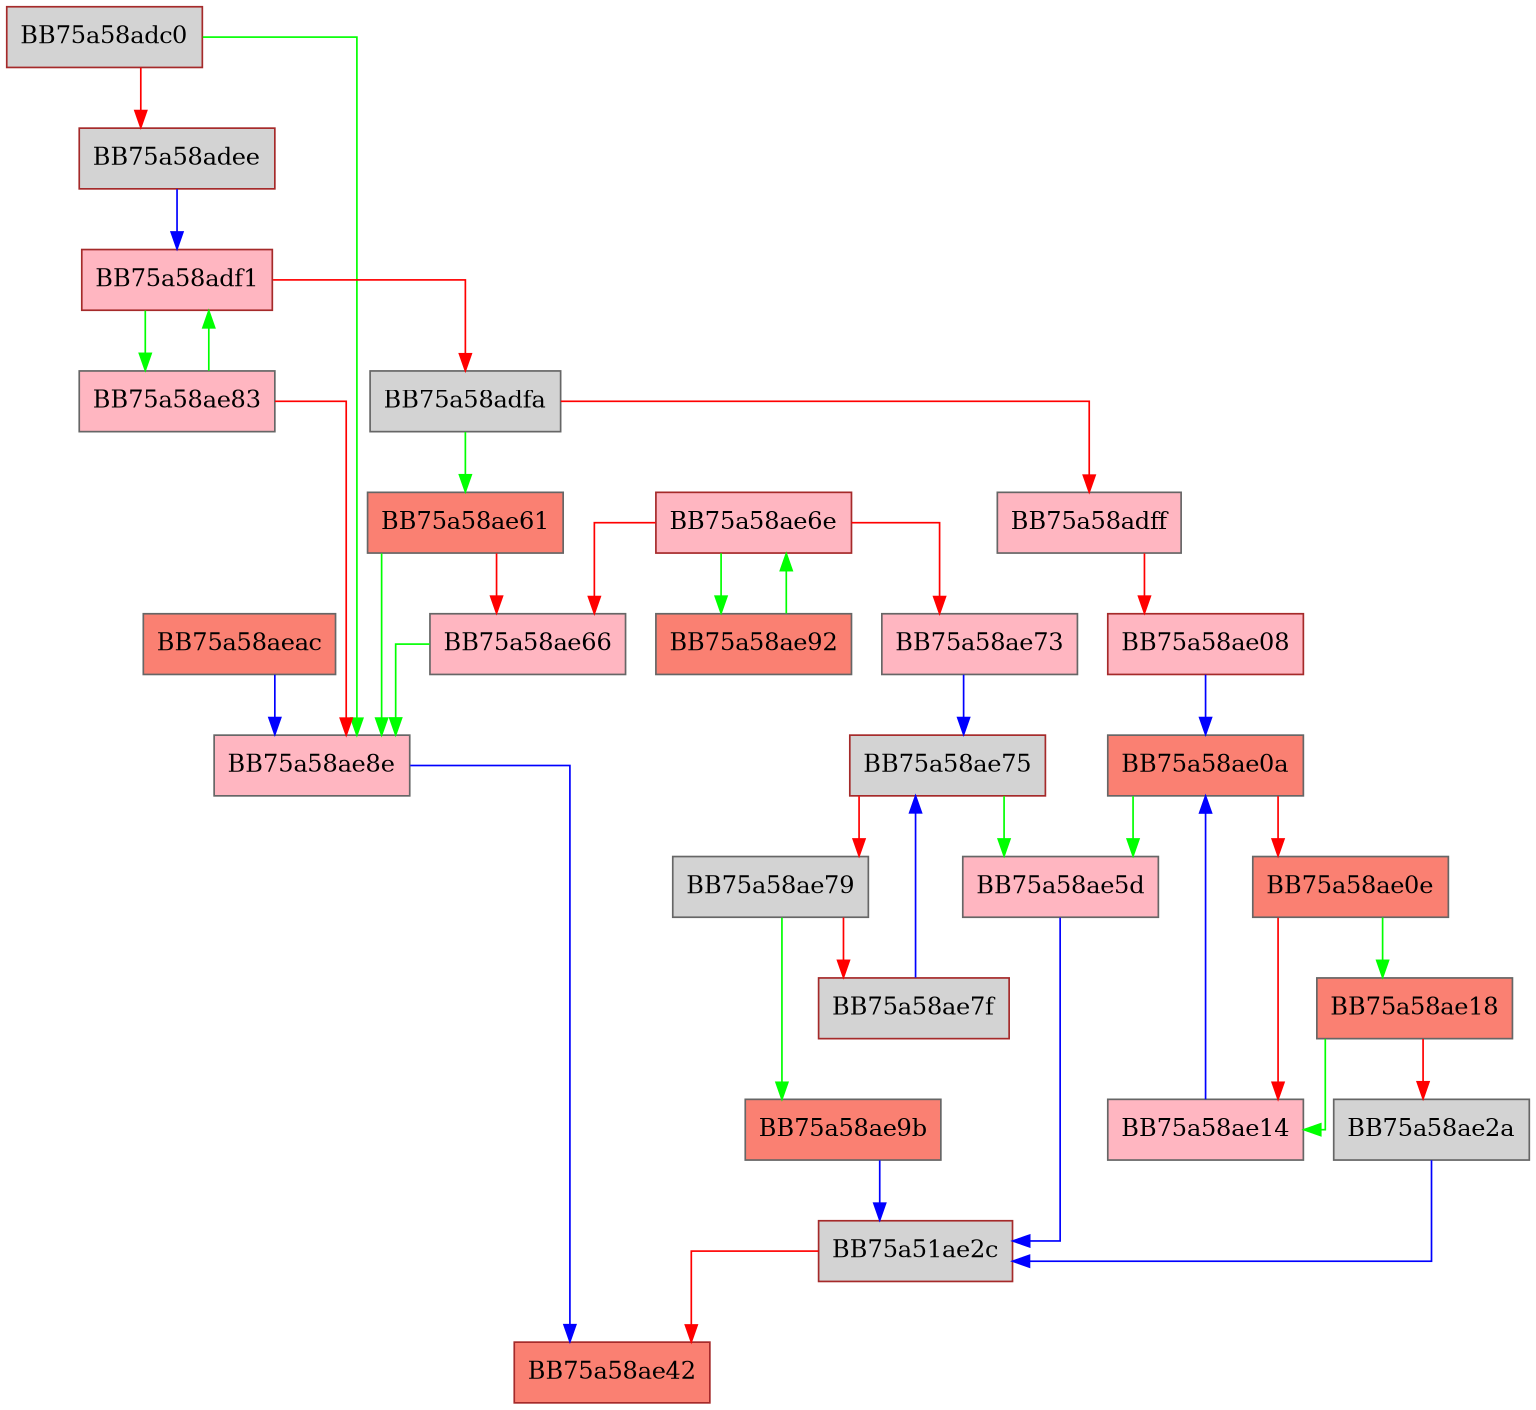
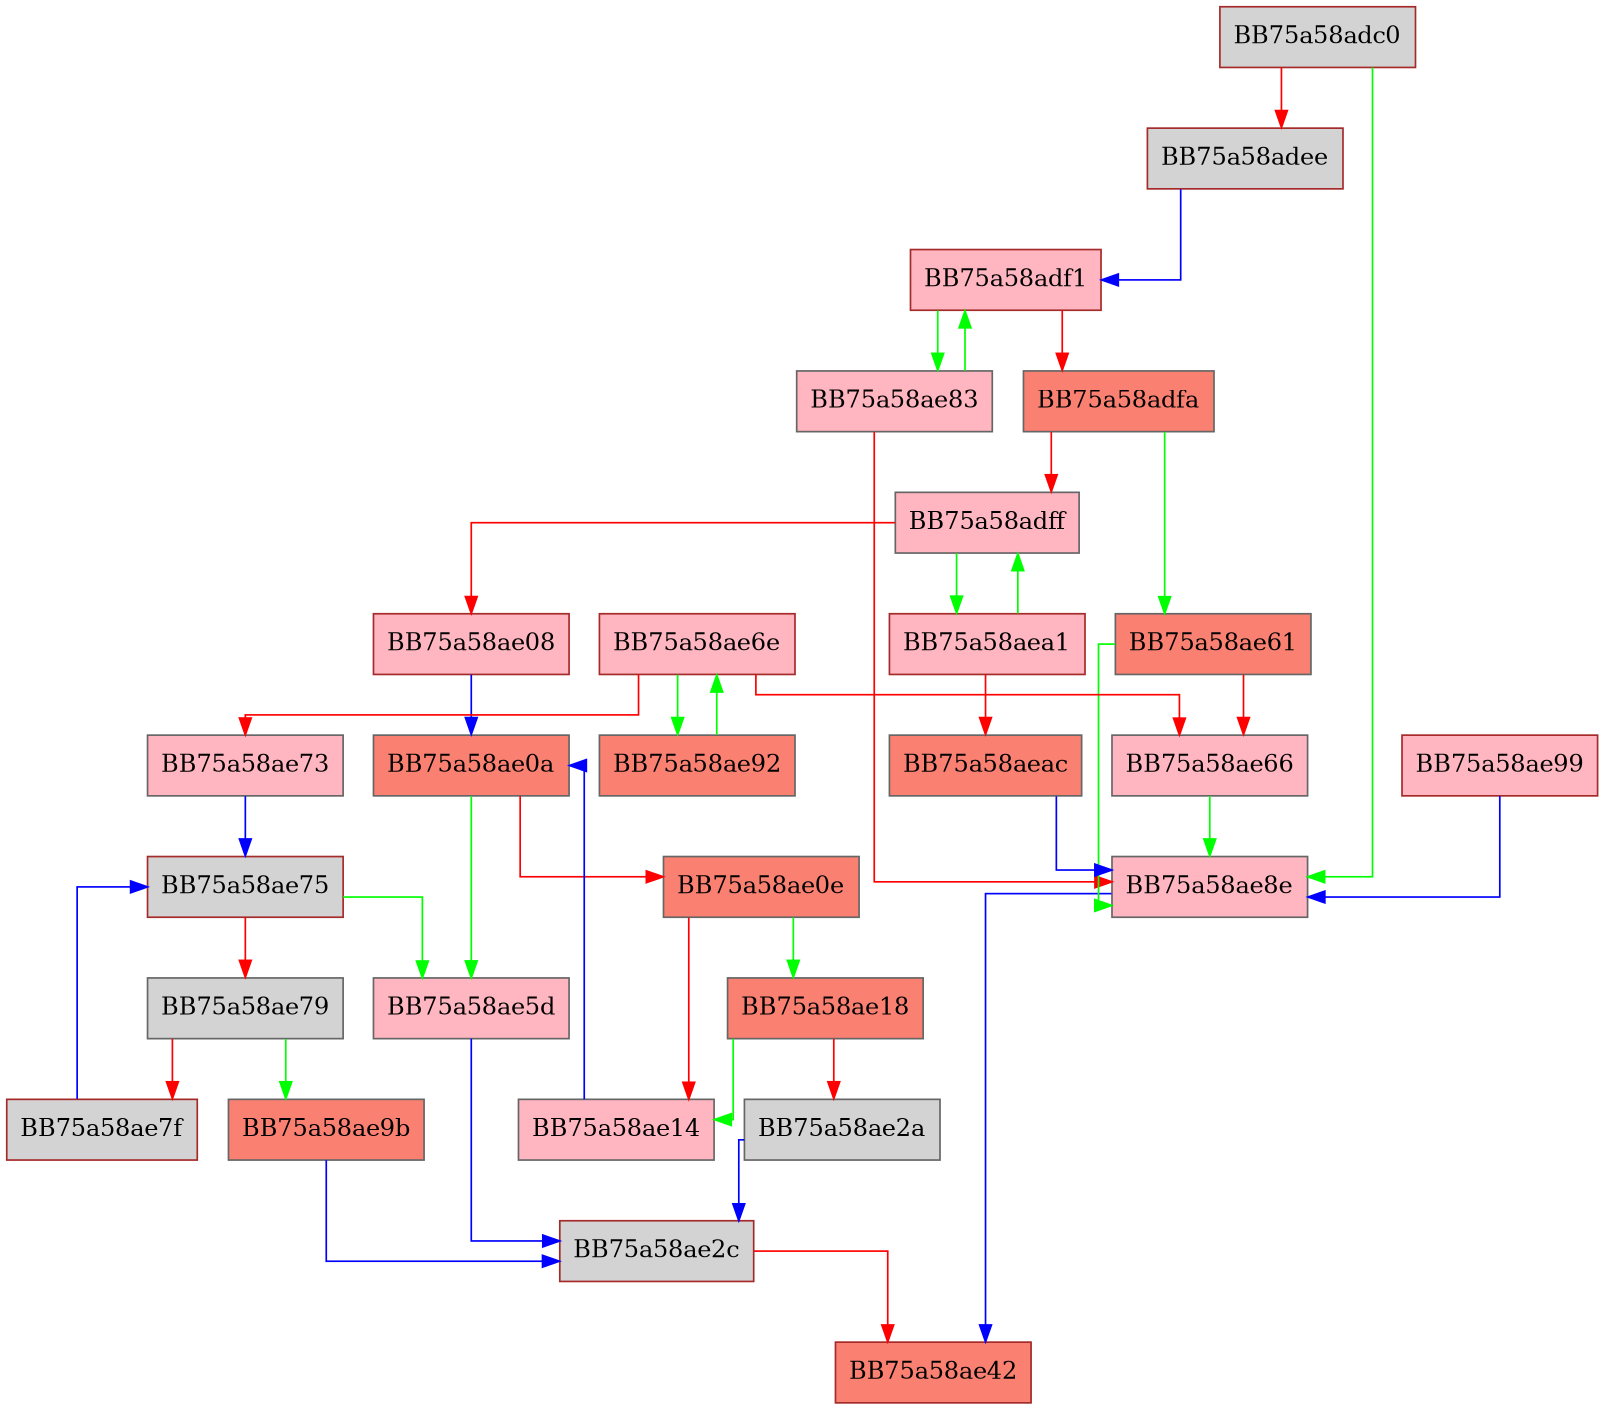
node "BB75a58adfa": fillcolor lightgrey -> salmon
node "BB75a58aea1": added
node "BB75a58ae99": added
node "BB75a51ae2c": label "BB75a51ae2c" -> "BB75a58ae2c"
